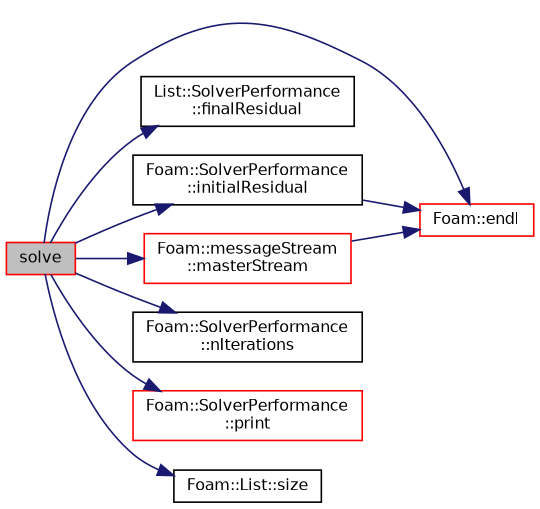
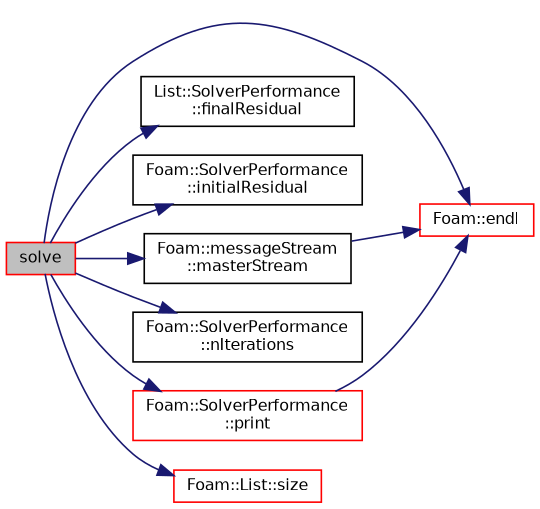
edge "Foam::SolverPerformance ::initialResidual" -> "Foam::endl": now "Foam::SolverPerformance ::print" -> "Foam::endl"
node "Foam::messageStream ::masterStream": color red -> black
node "Foam::List::size": color black -> red
